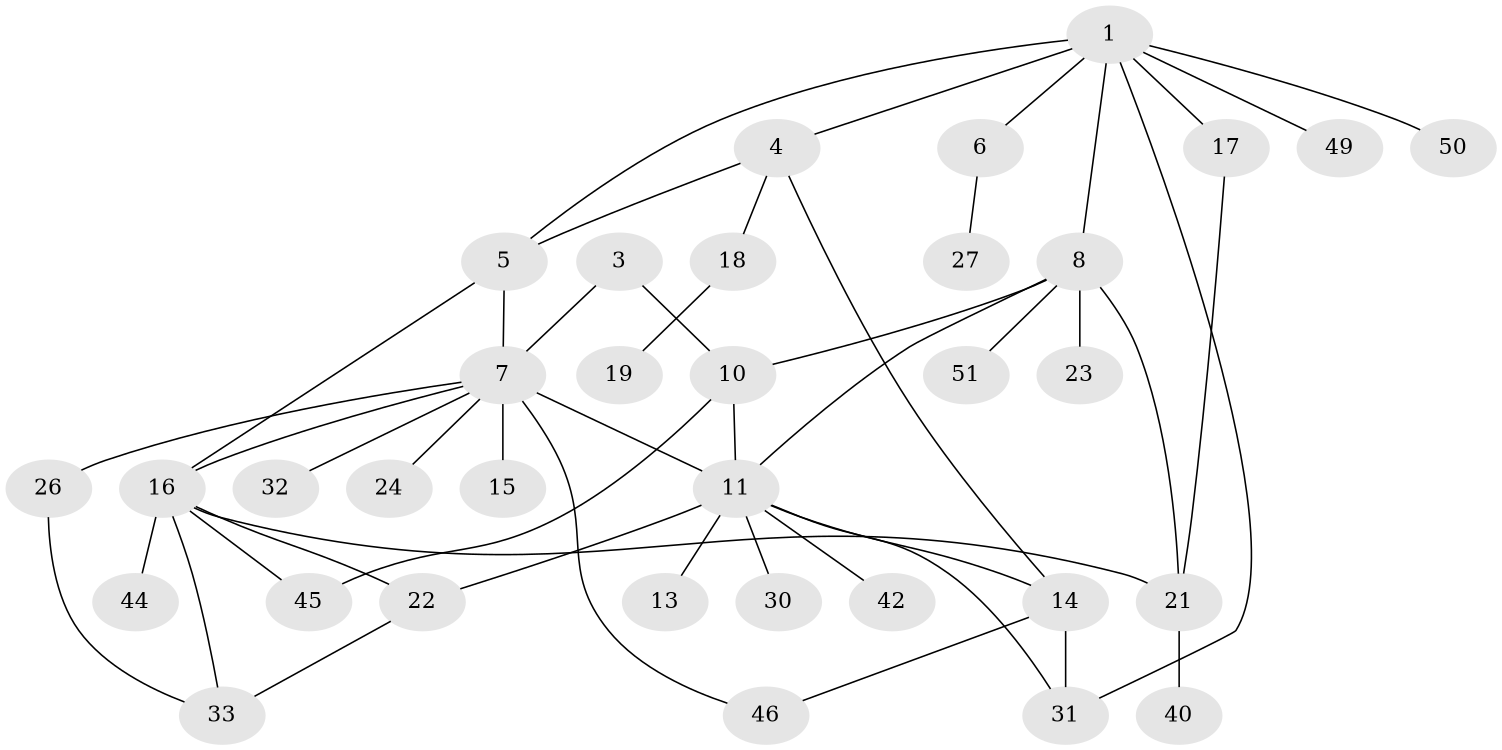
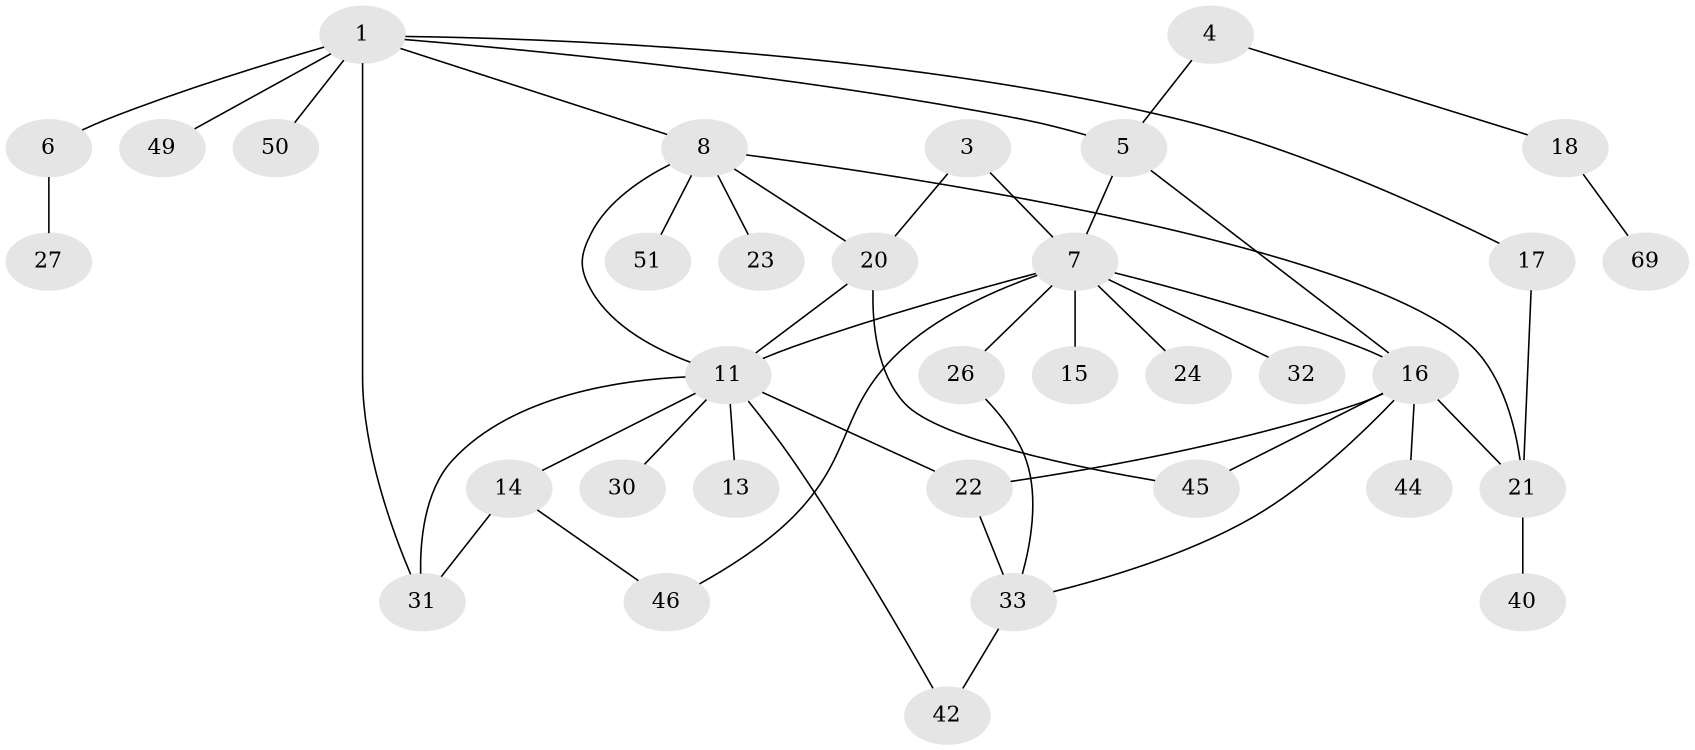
edge "1" -- "4": removed
node "19": label "19" -> "69"
node "10": label "10" -> "20"
edge "4" -- "14": removed
edge "33" -- "42": added
